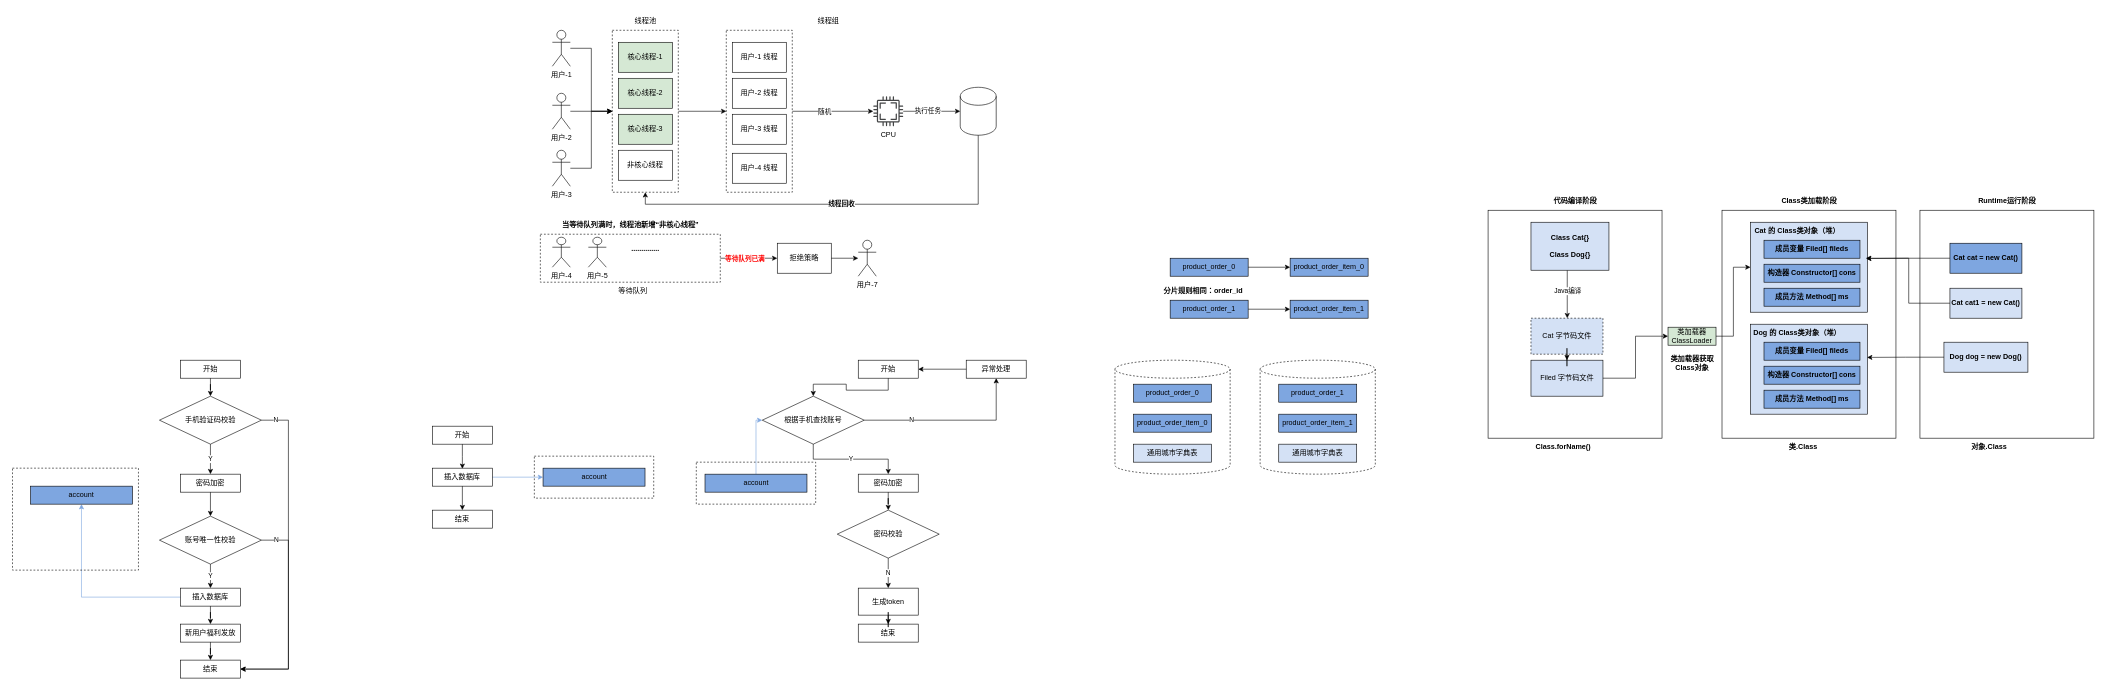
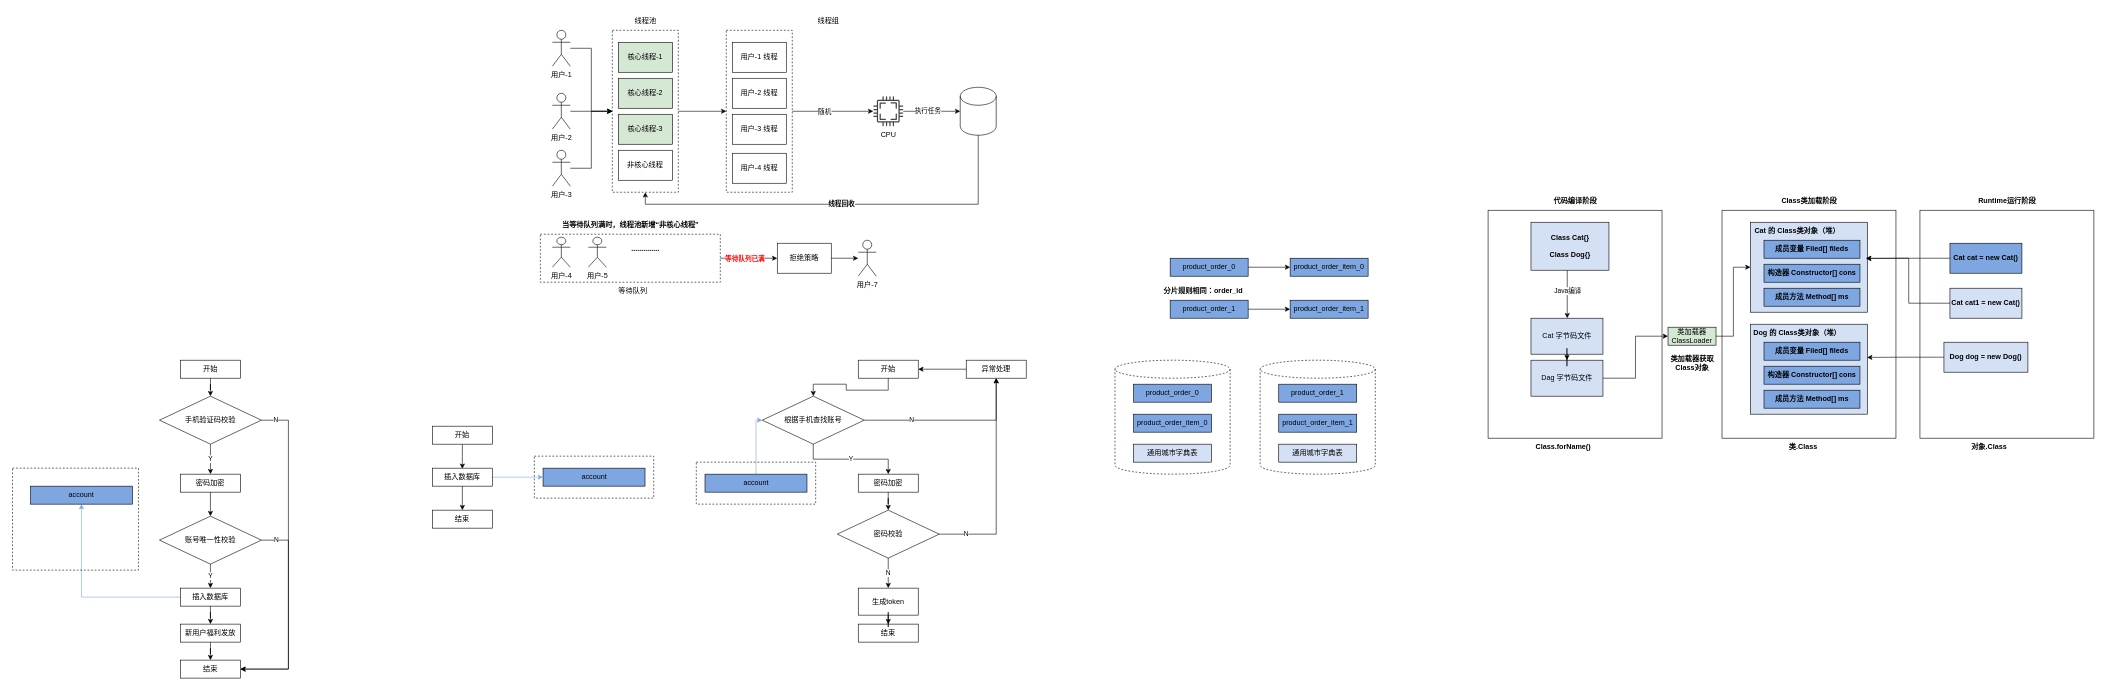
node "Cat 字节码文件": style dashed -> solid
node "Filed 字节码文件": label "Filed 字节码文件" -> "Dag 字节码文件"
edge "密码校验" -> "异常处理": added, label "N"
